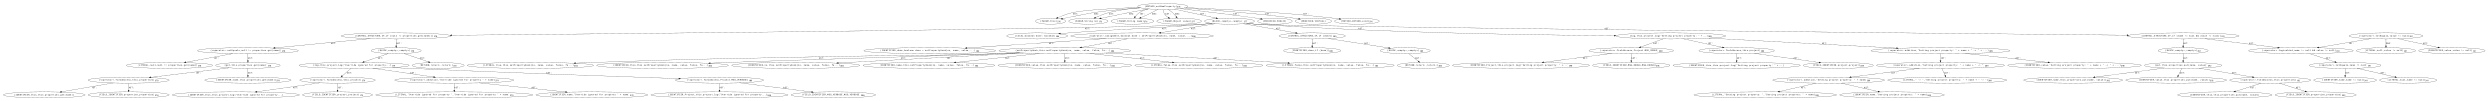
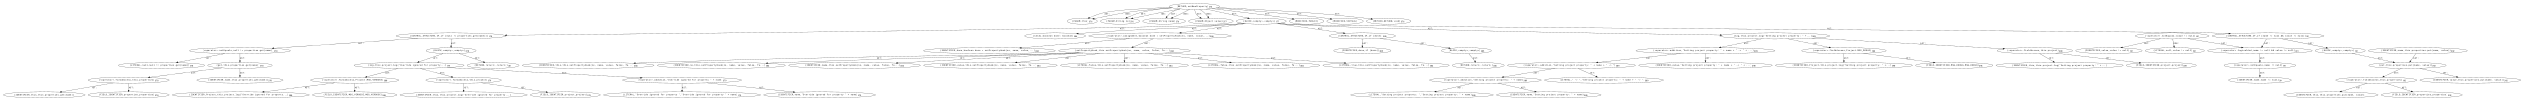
edge "(put,this.properties.put(name, value))" -> "(IDENTIFIER,name,this.properties.put(name, value))": reversed
node "(LITERAL,null,name != null)": removed
